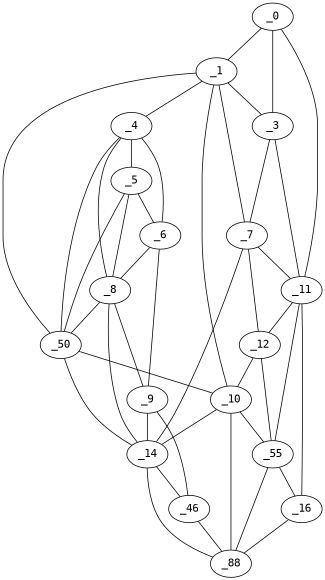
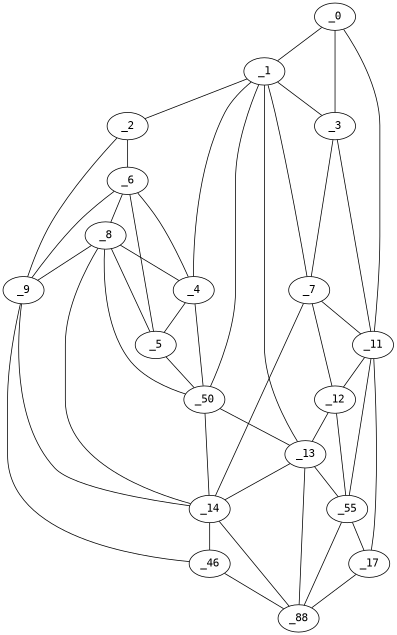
node "_2": added
node "_10": label "_10" -> "_13"
node "_16": label "_16" -> "_17"
